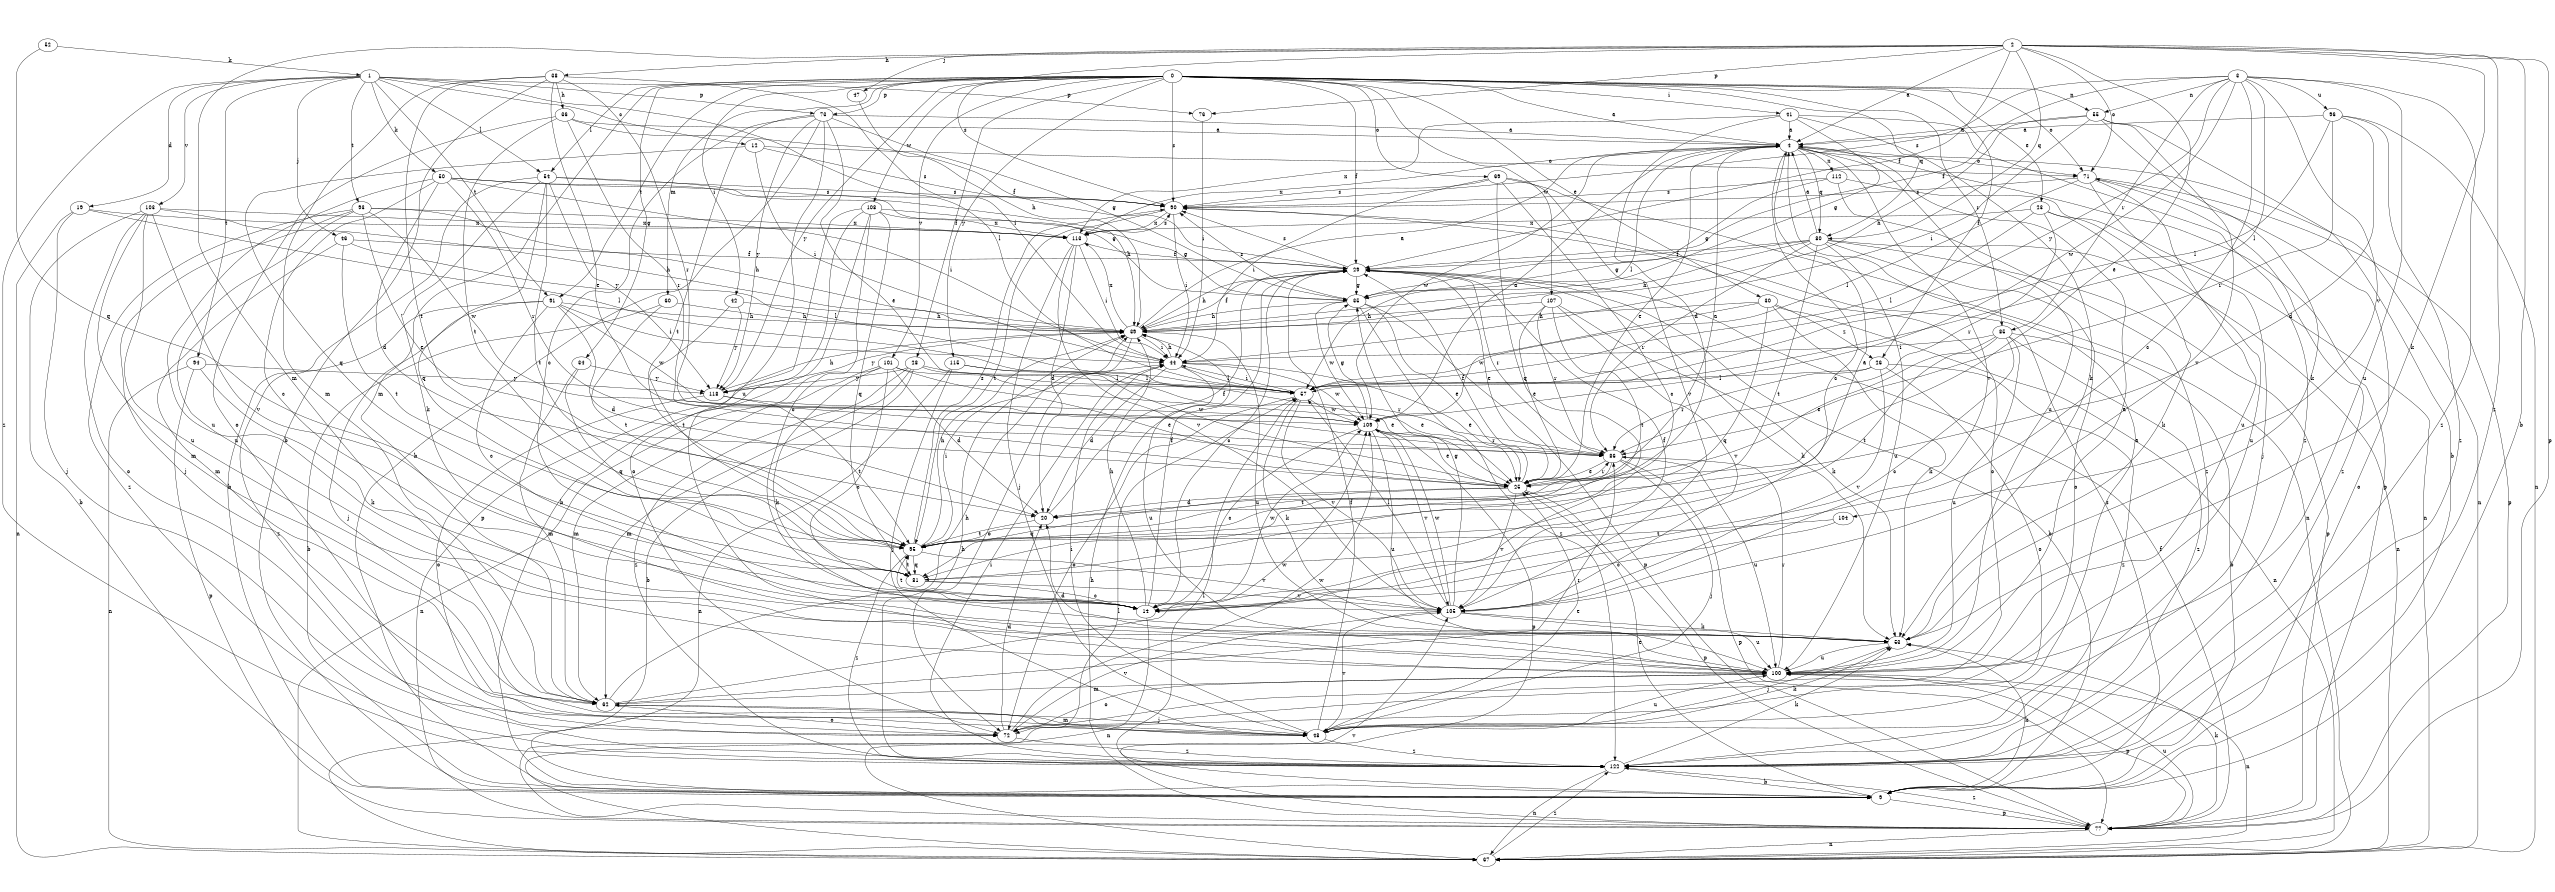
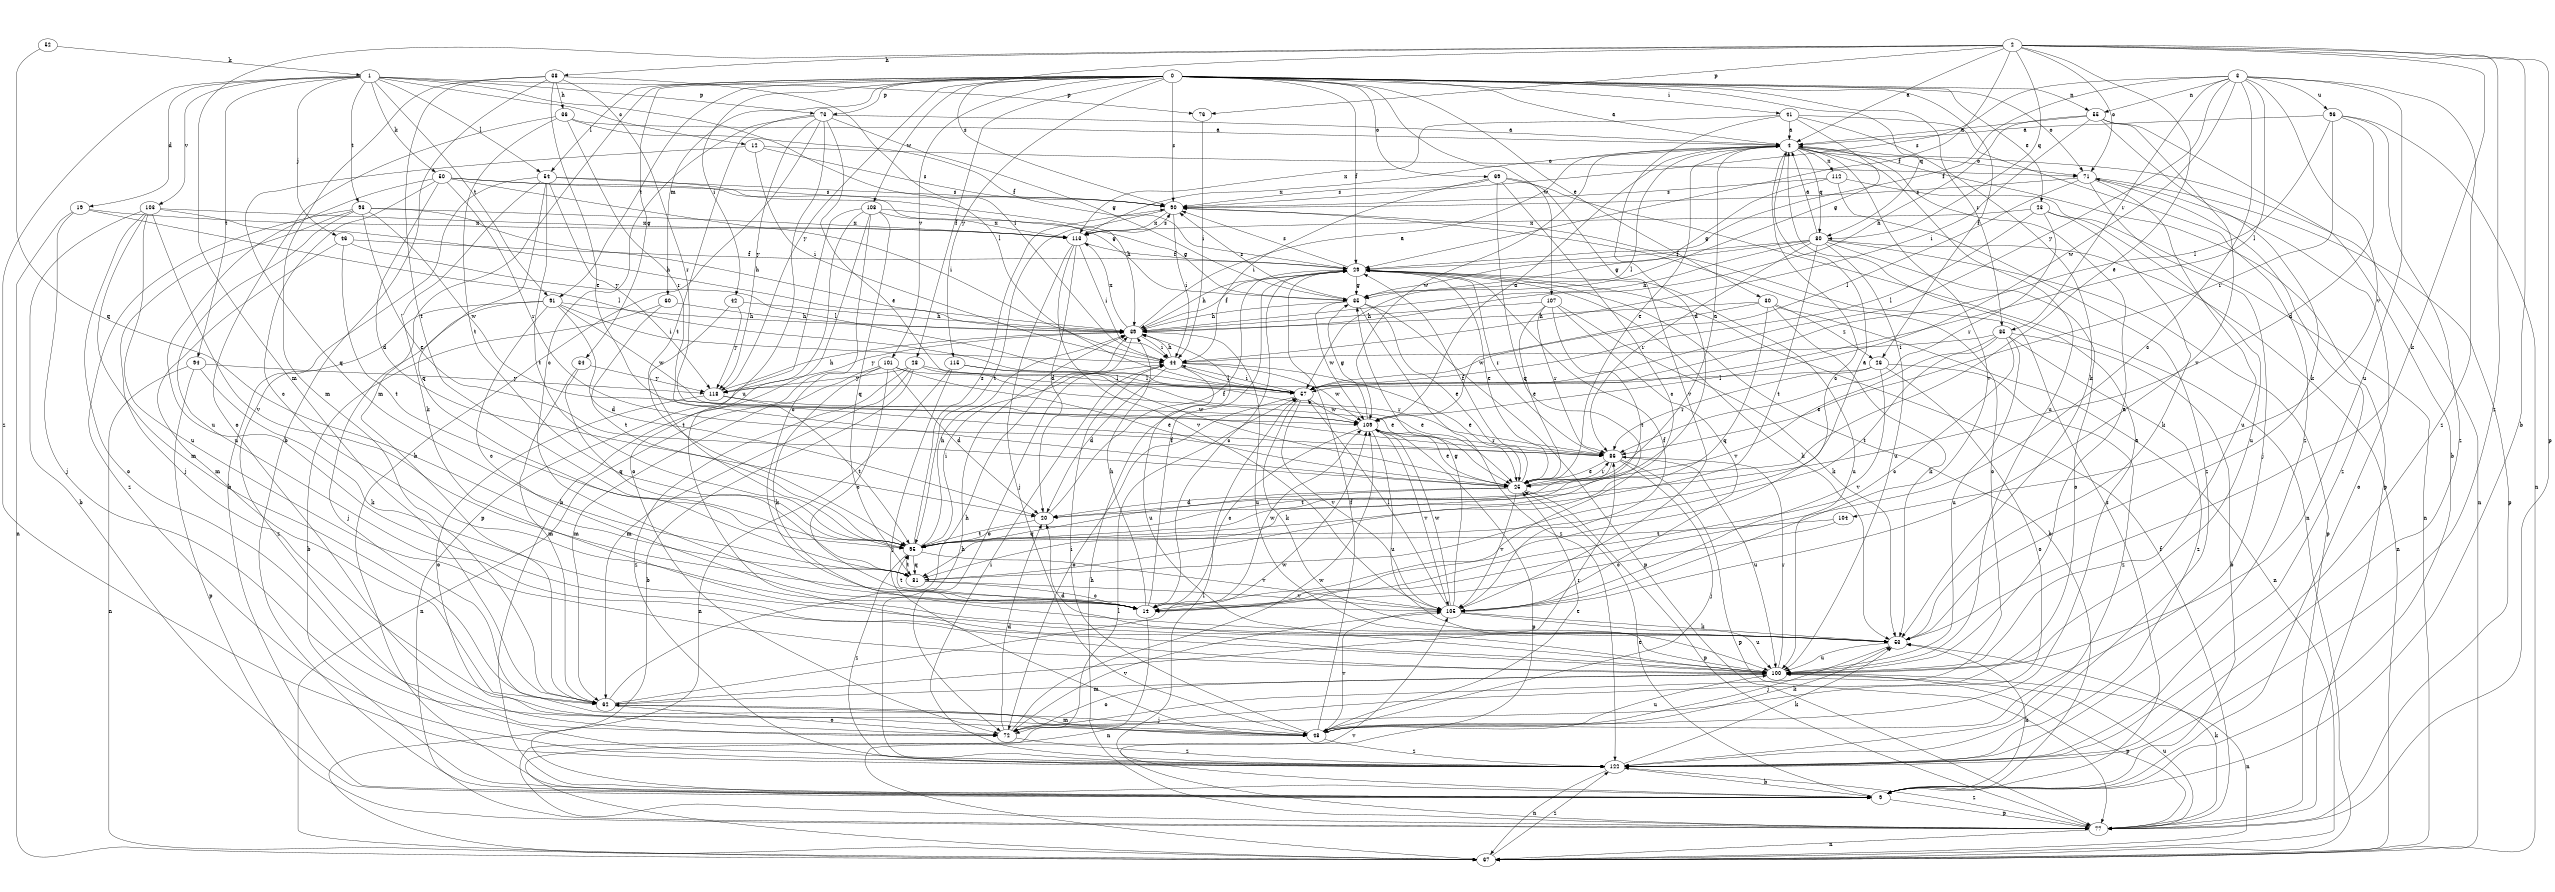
node "47": removed
edge "29" -> "100": added, label "u"
